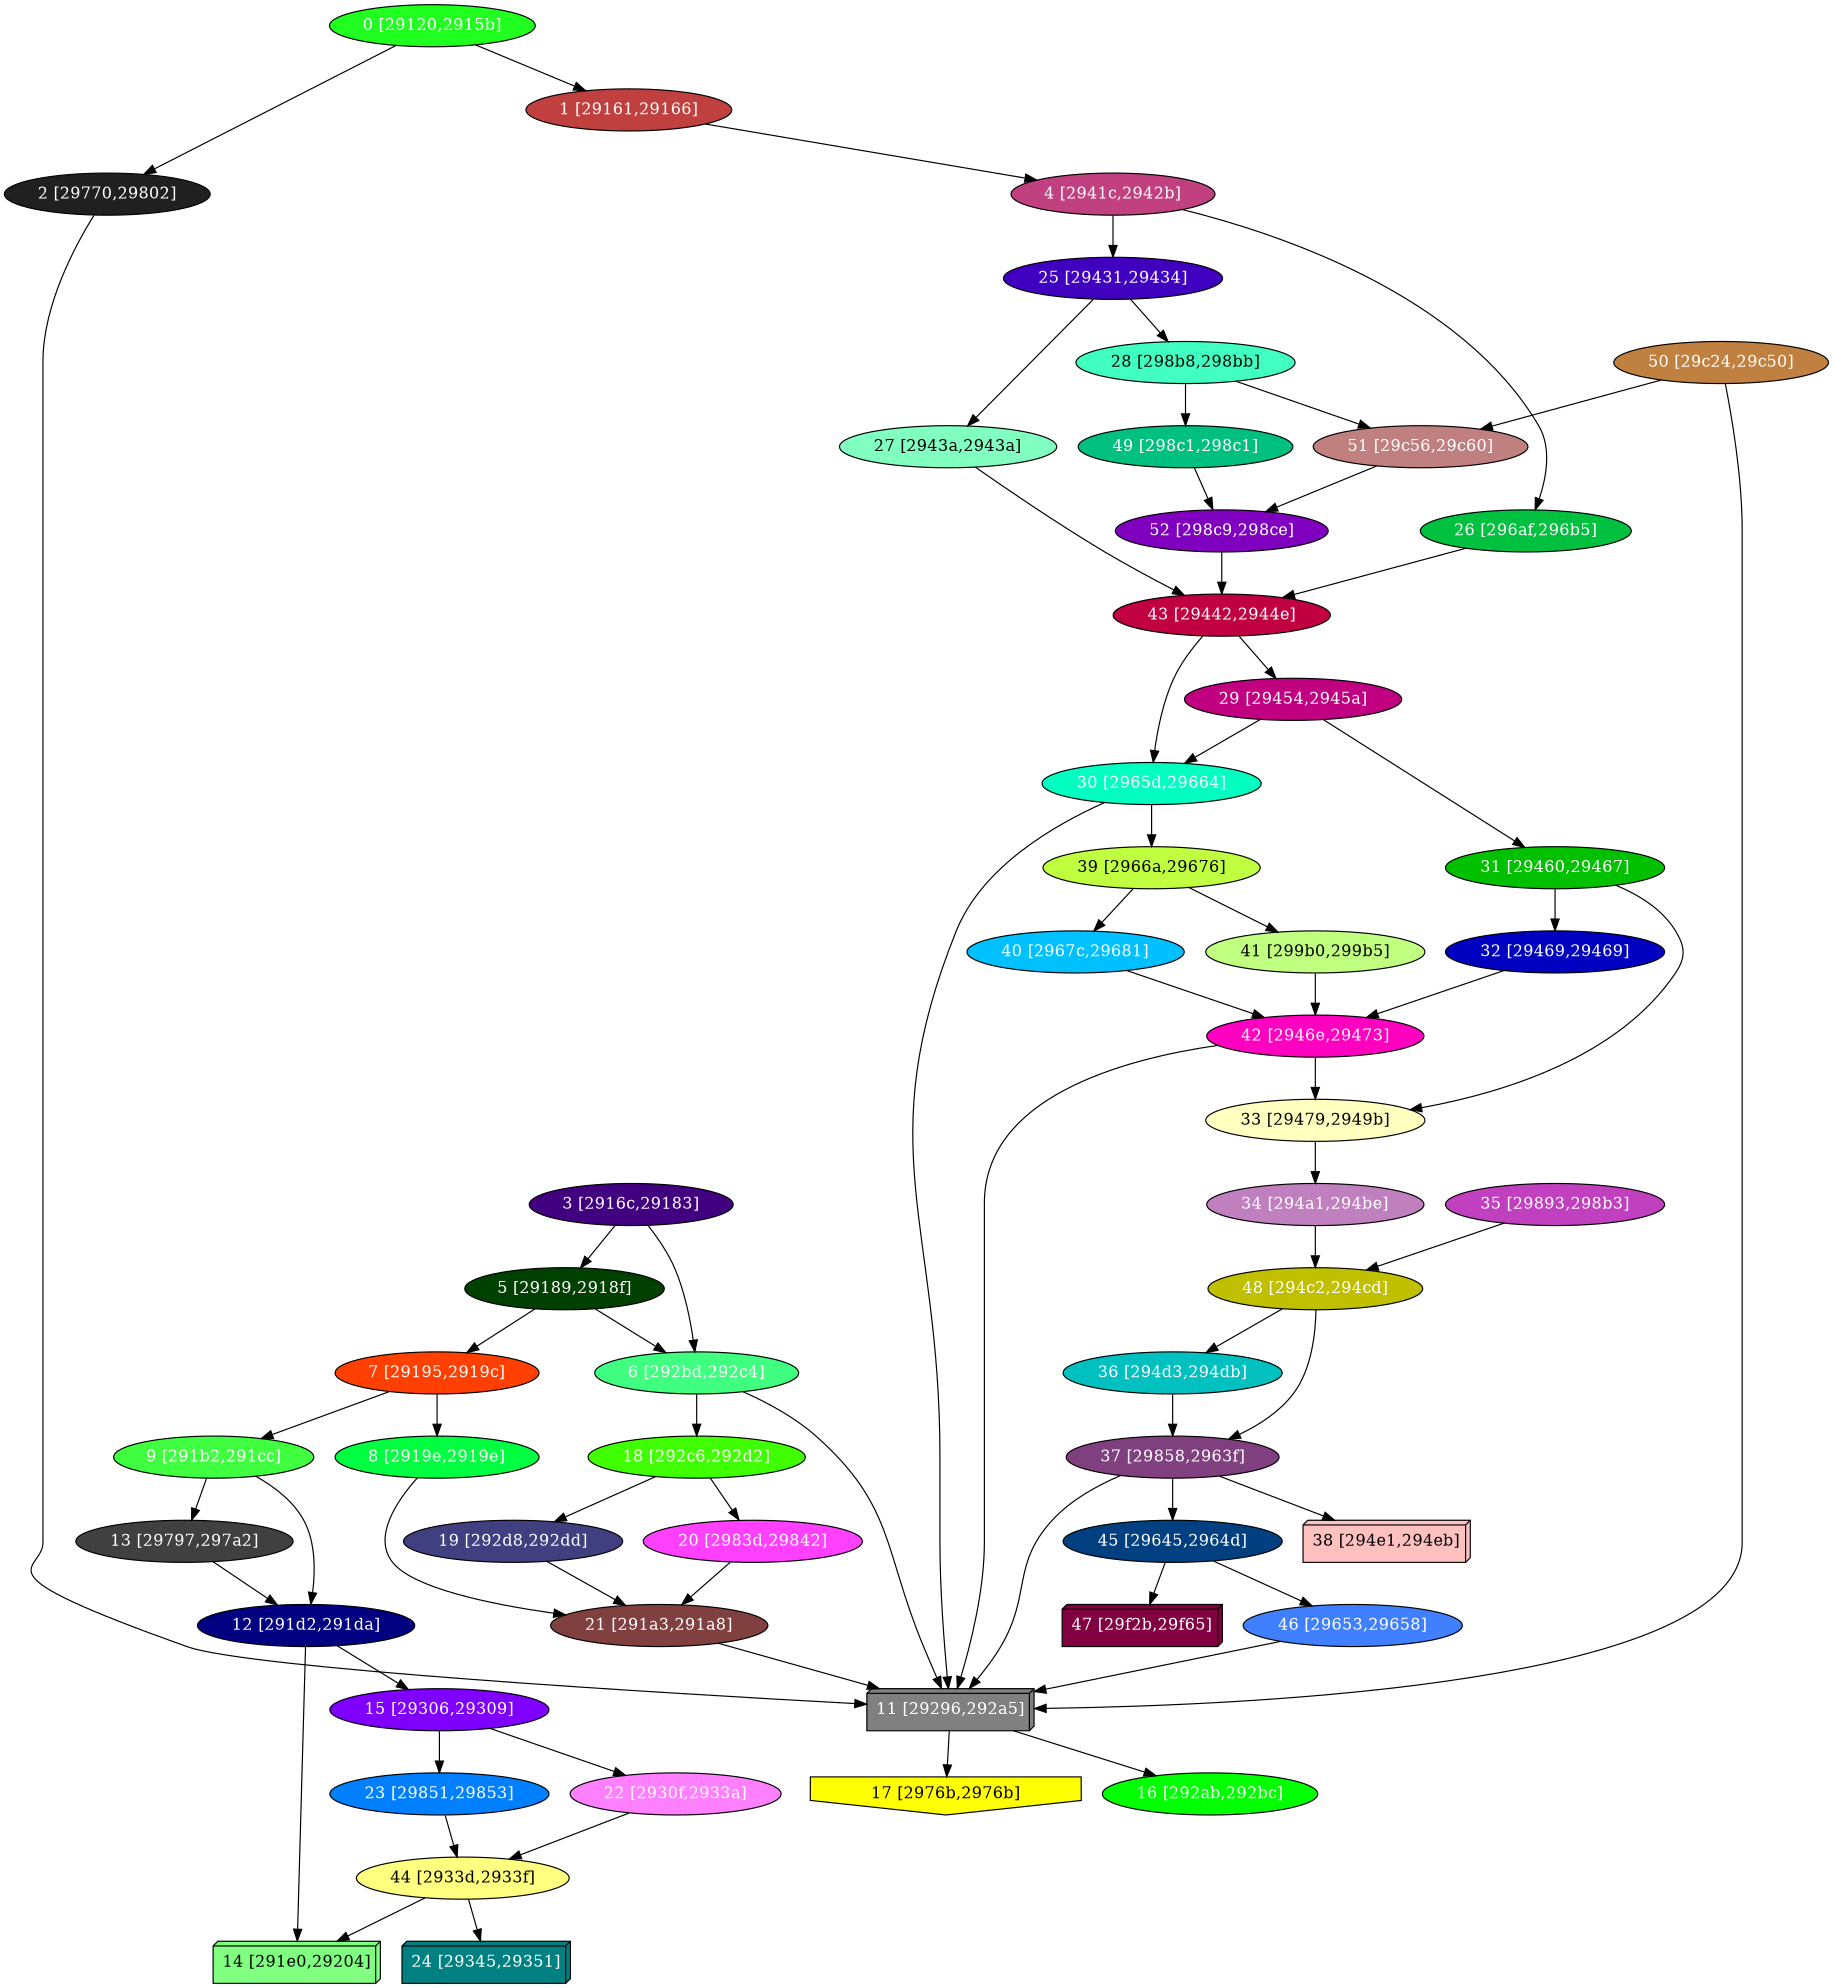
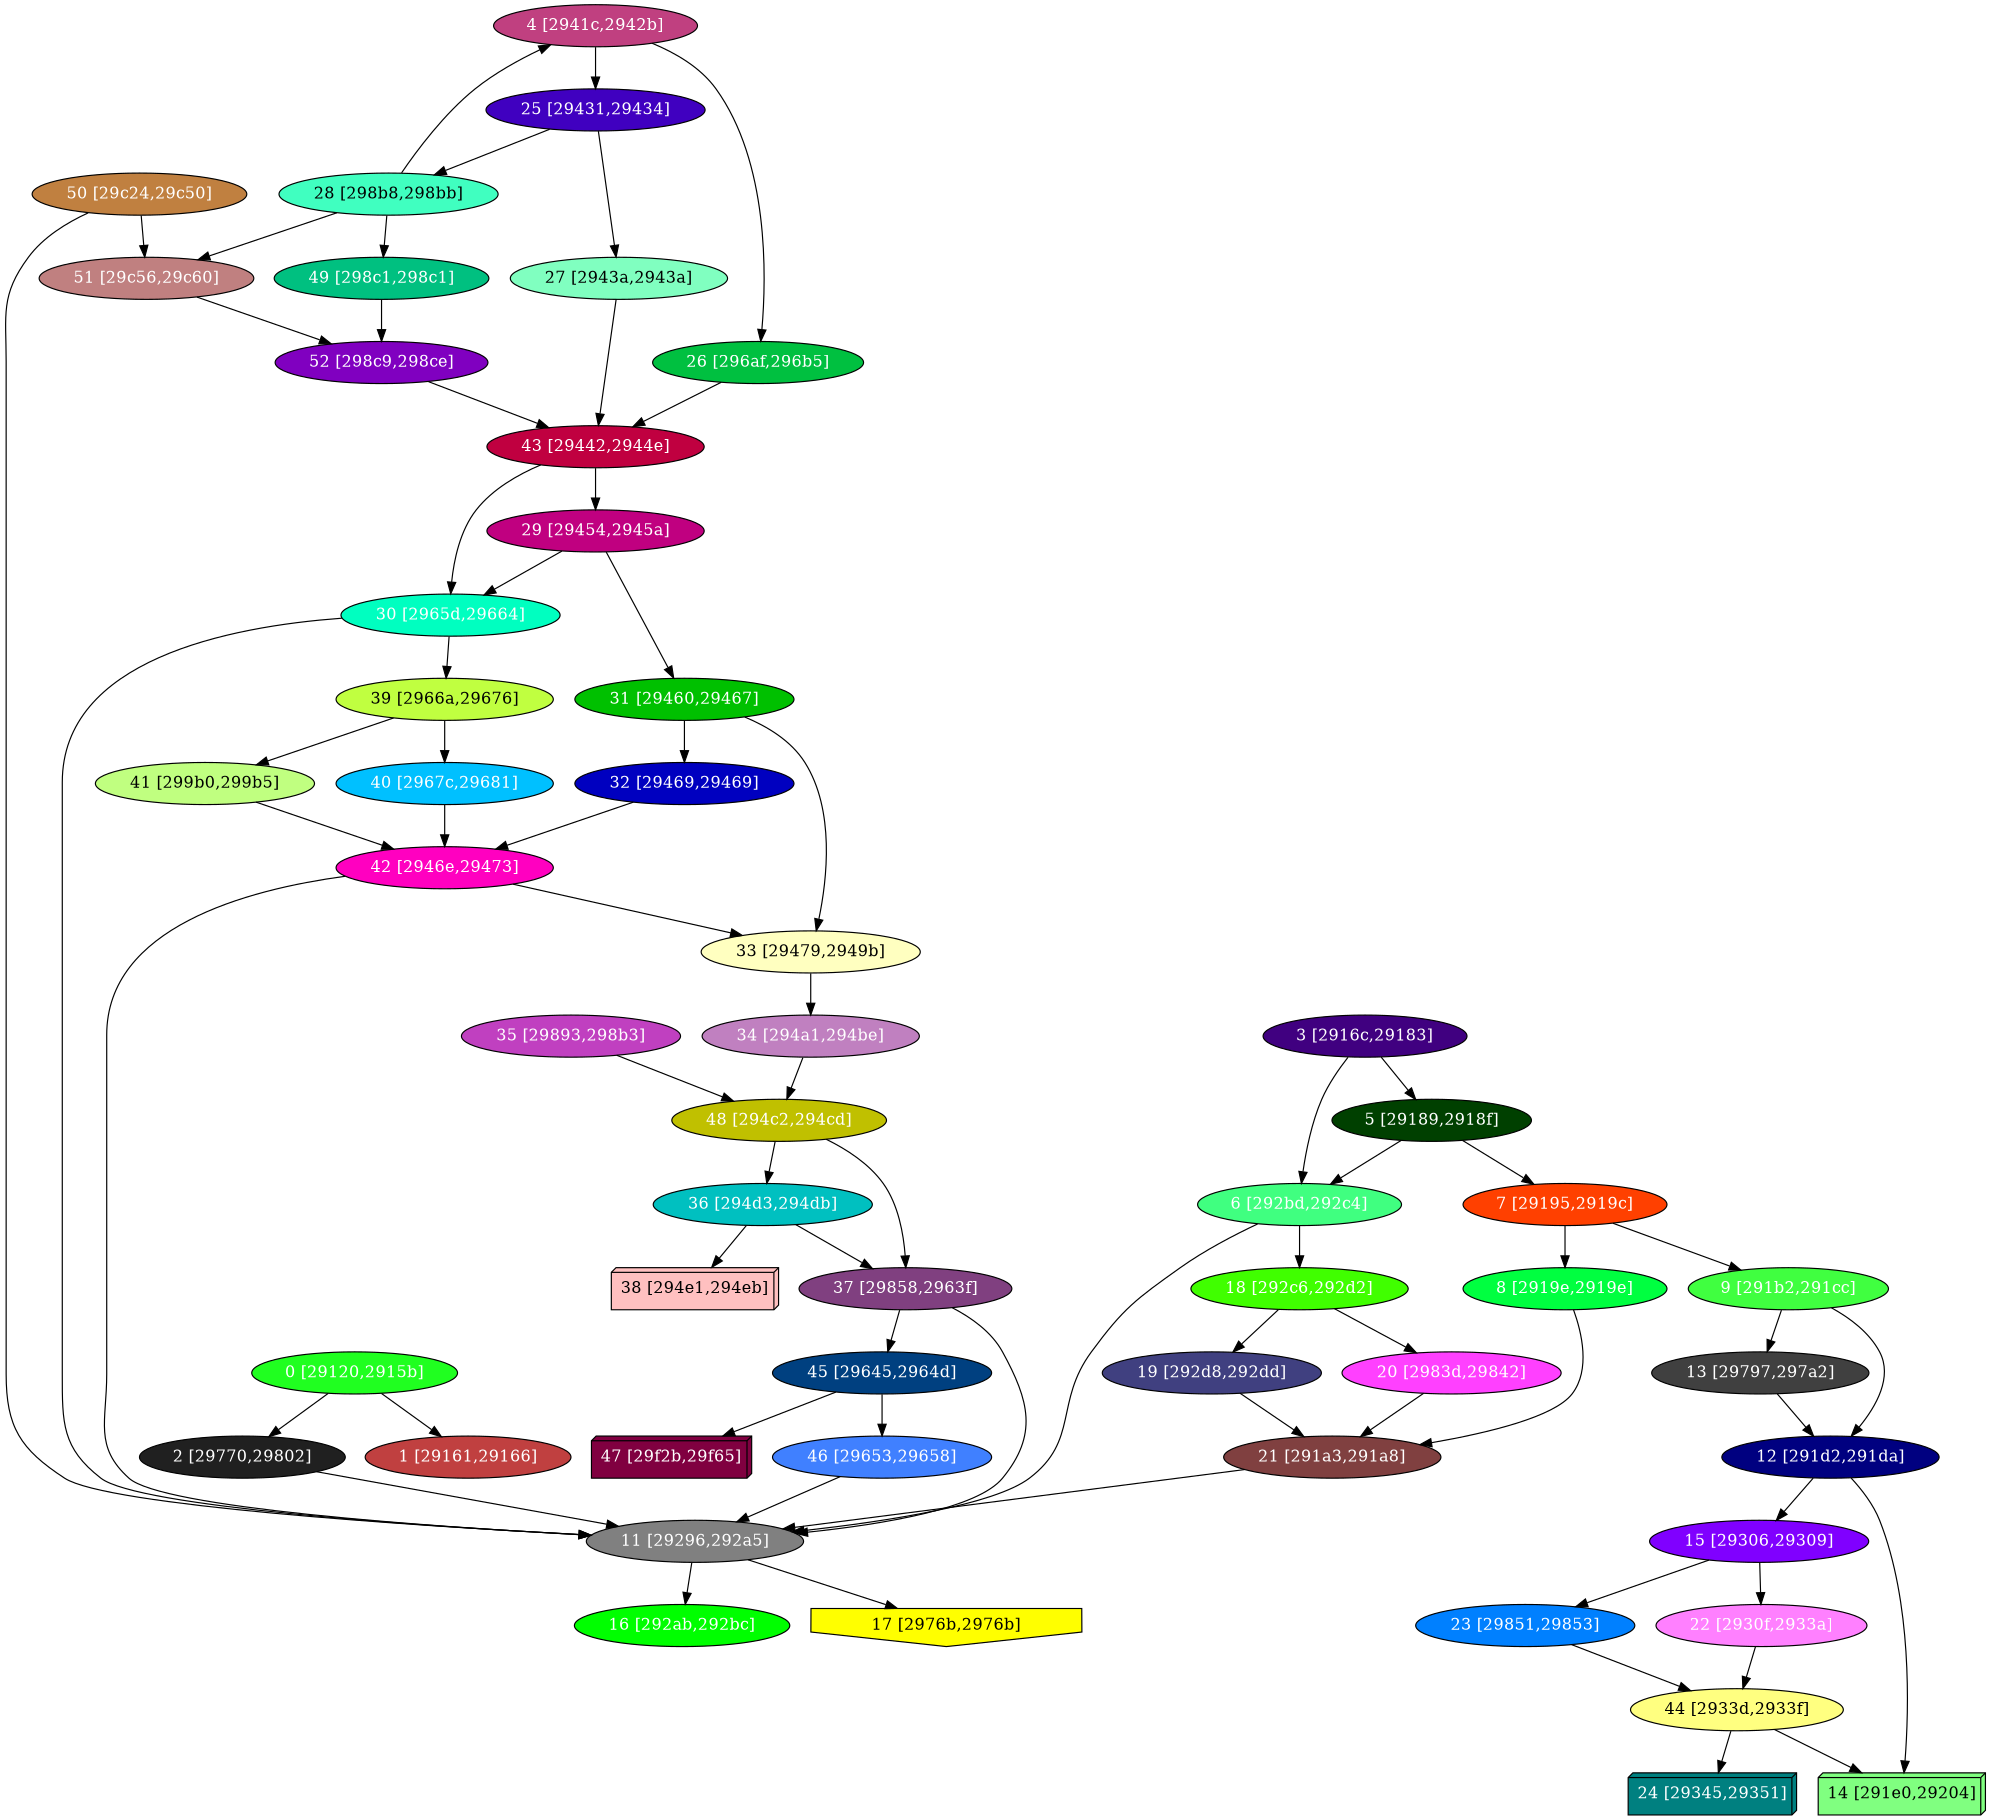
edge "1 [29161,29166]" -> "4 [2941c,2942b]": now "28 [298b8,298bb]" -> "4 [2941c,2942b]"
edge "37 [29858,2963f]" -> "38 [294e1,294eb]": now "36 [294d3,294db]" -> "38 [294e1,294eb]"
node "11 [29296,292a5]": shape box3d -> ellipse
